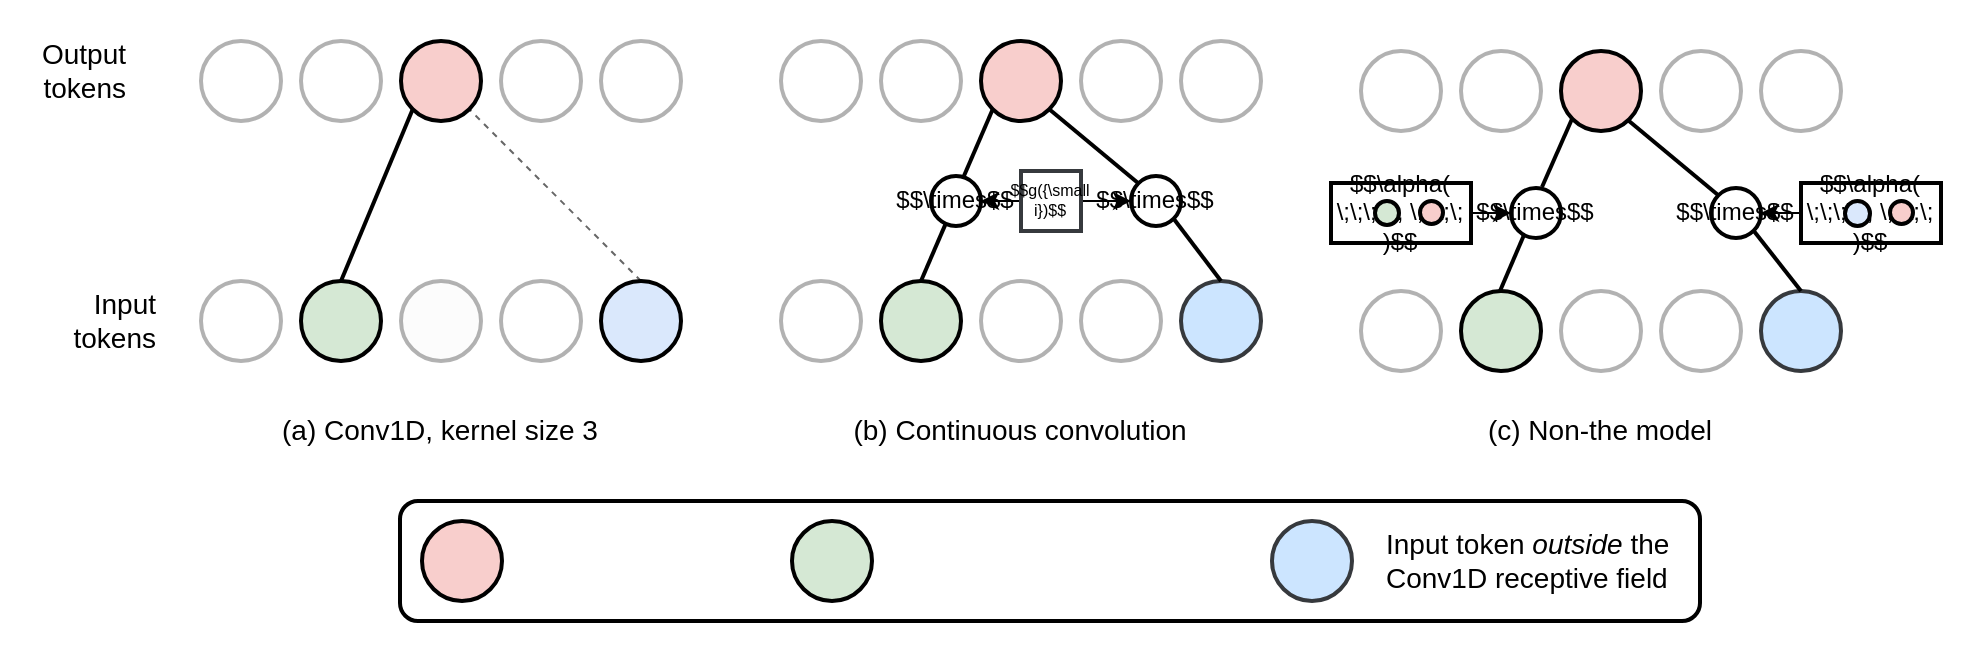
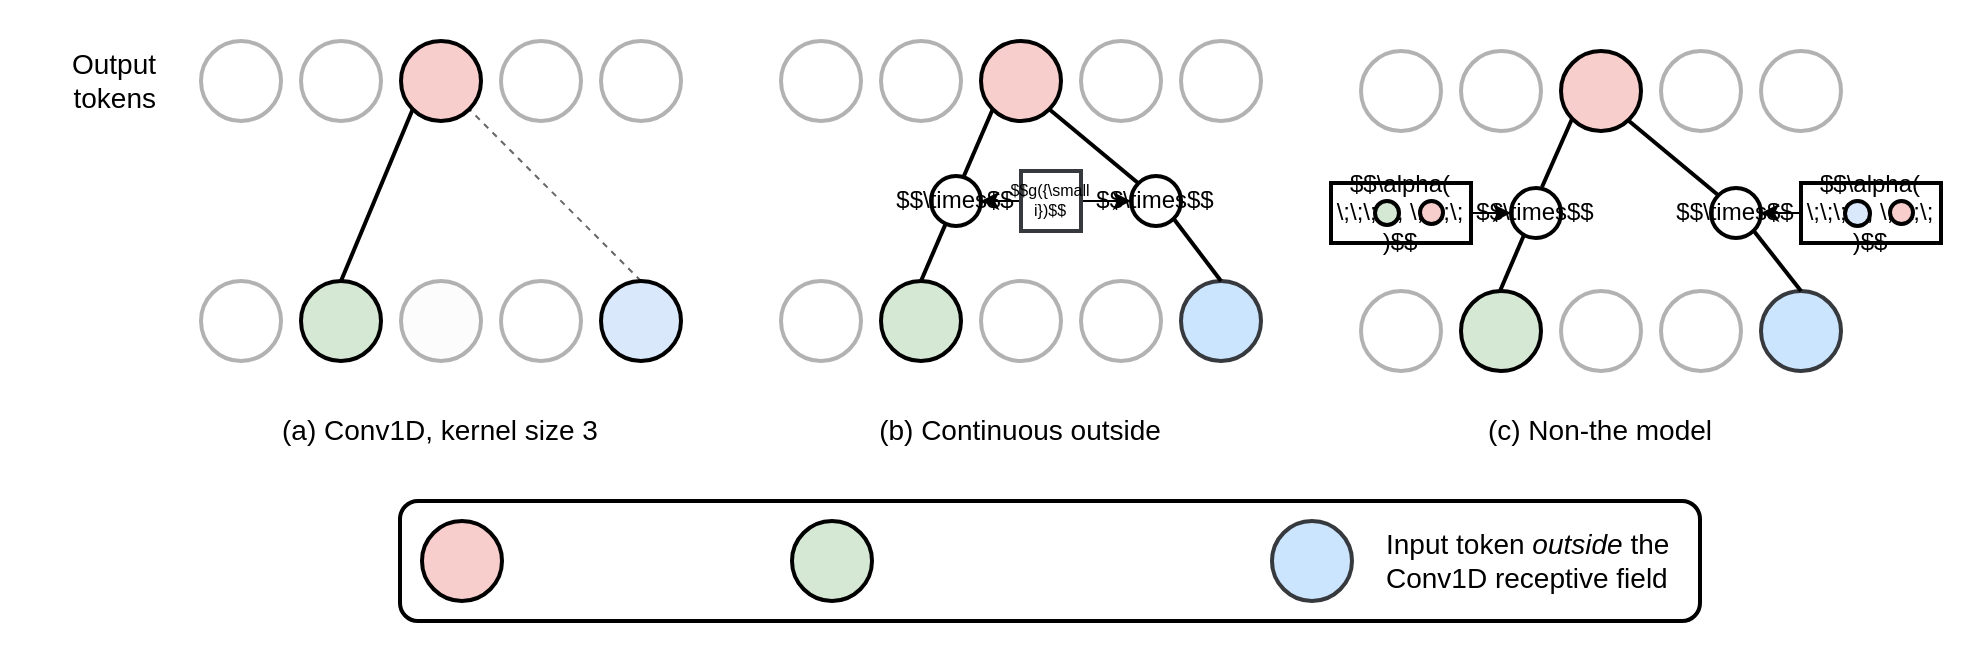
node "Output tokens": moved (71, 71) -> (101, 81)
node "Input tokens": removed
node "(b) Continuous convolution": label "(b) Continuous convolution" -> "(b) Continuous outside"
